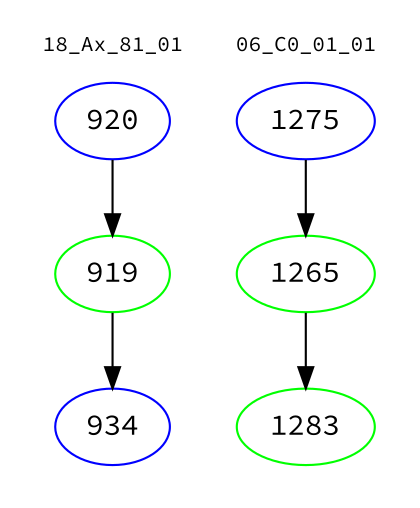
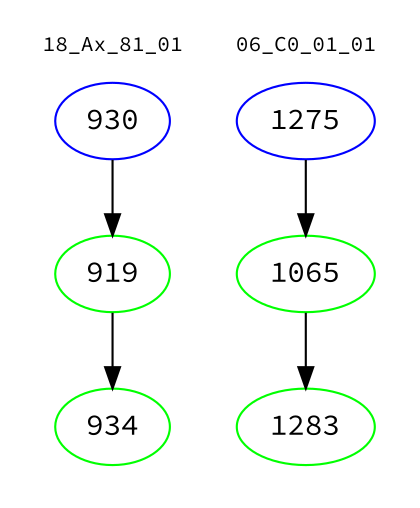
node "920": label "920" -> "930"
node "1265": label "1265" -> "1065"
node "934": color blue -> green
